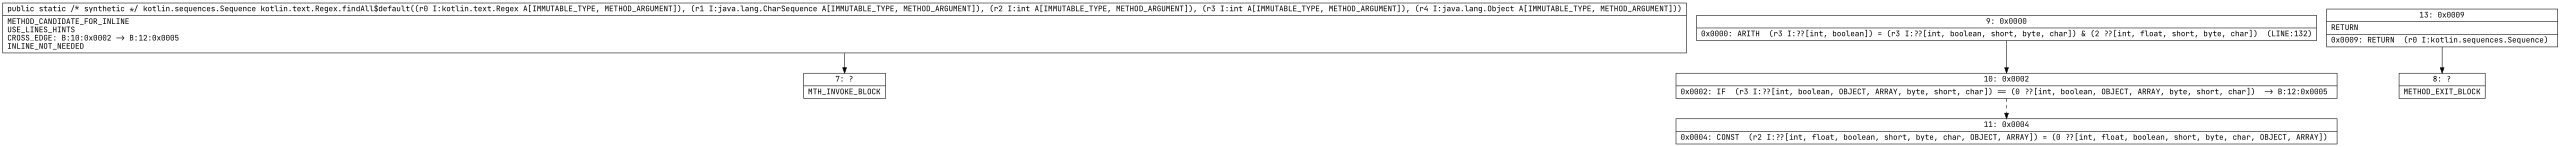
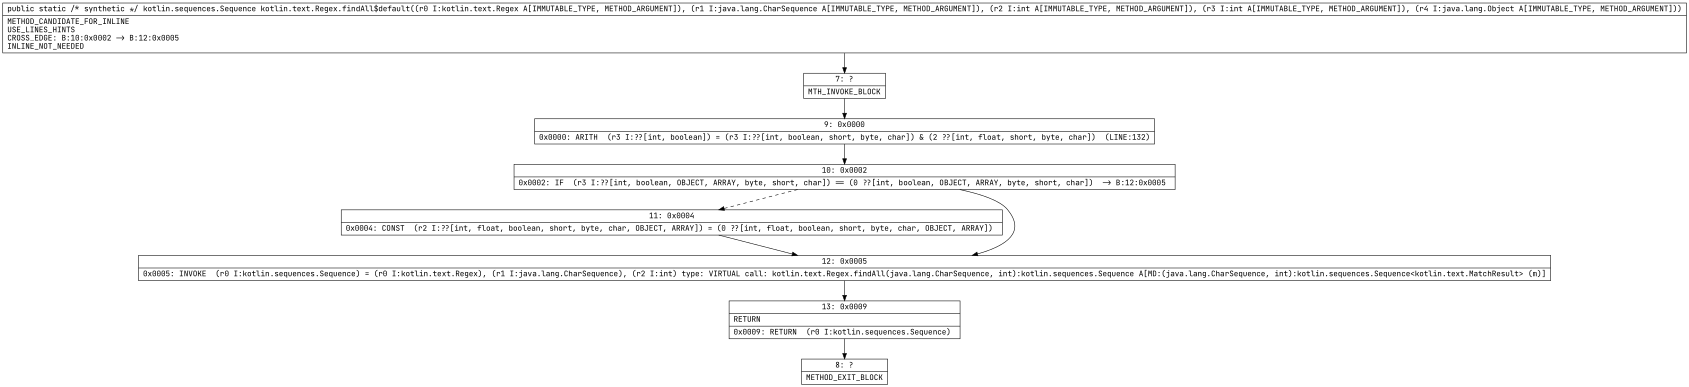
edge "7: ?" -> "9: 0x0000": added
node "12: 0x0005": added
